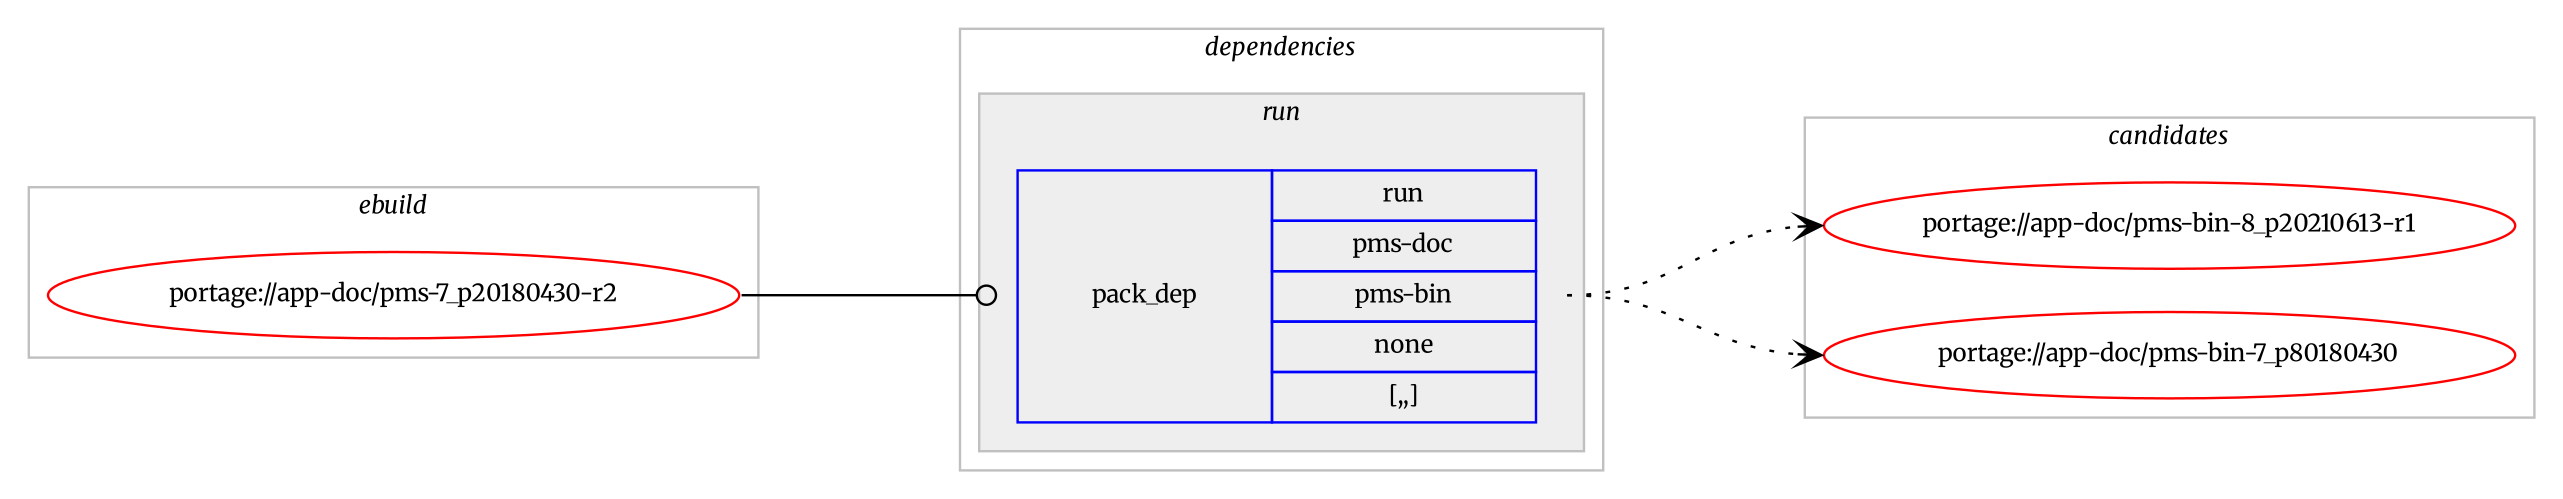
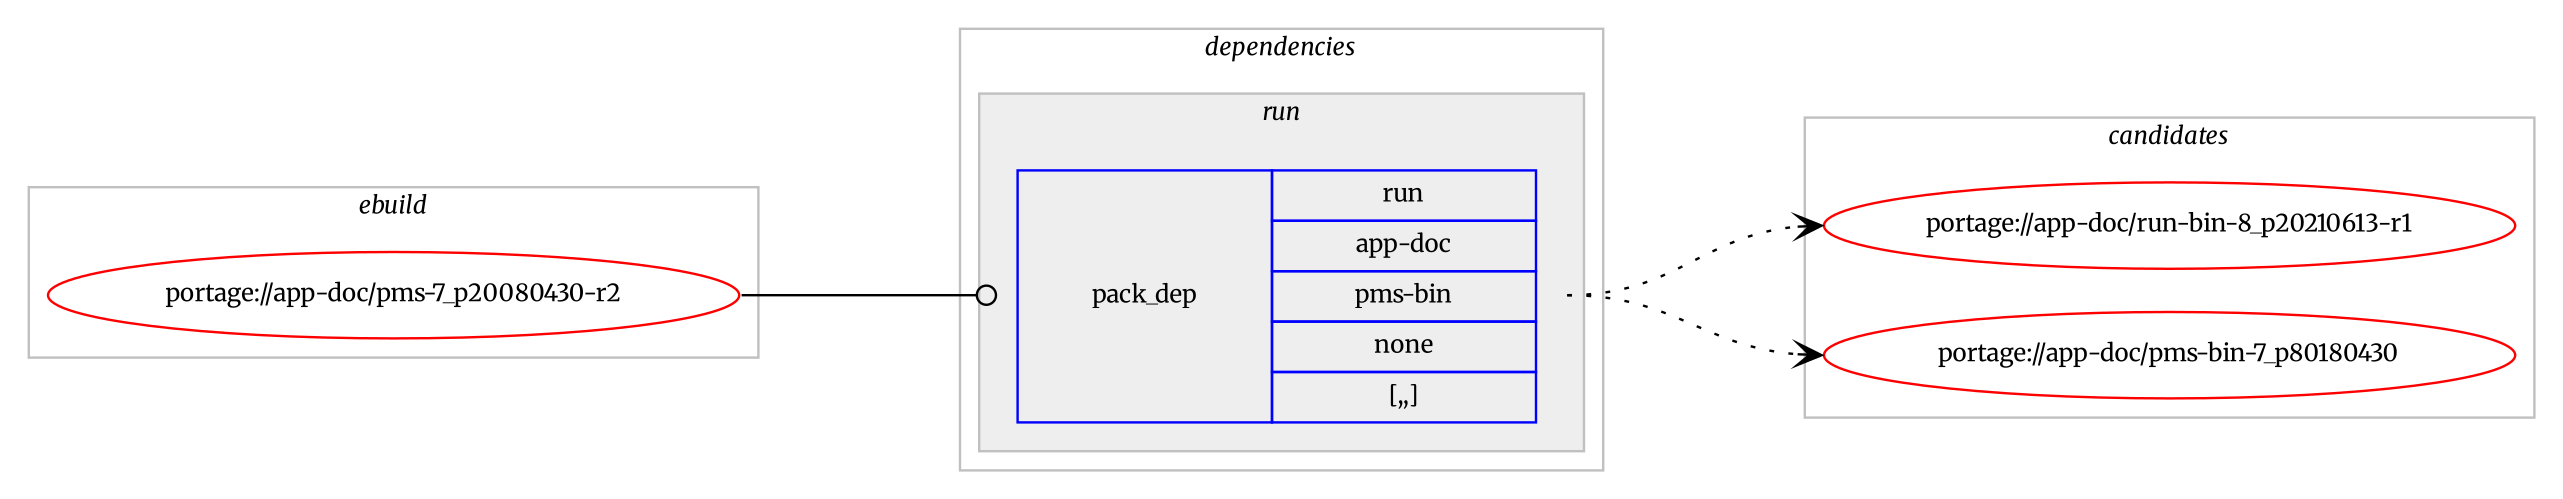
node "portage://app-doc/pms-bin-8_p20210613-r1": label "portage://app-doc/pms-bin-8_p20210613-r1" -> "portage://app-doc/run-bin-8_p20210613-r1"
node "pack_dep": text "pms-doc" -> "app-doc"
node "portage://app-doc/pms-7_p20180430-r2": label "portage://app-doc/pms-7_p20180430-r2" -> "portage://app-doc/pms-7_p20080430-r2"
